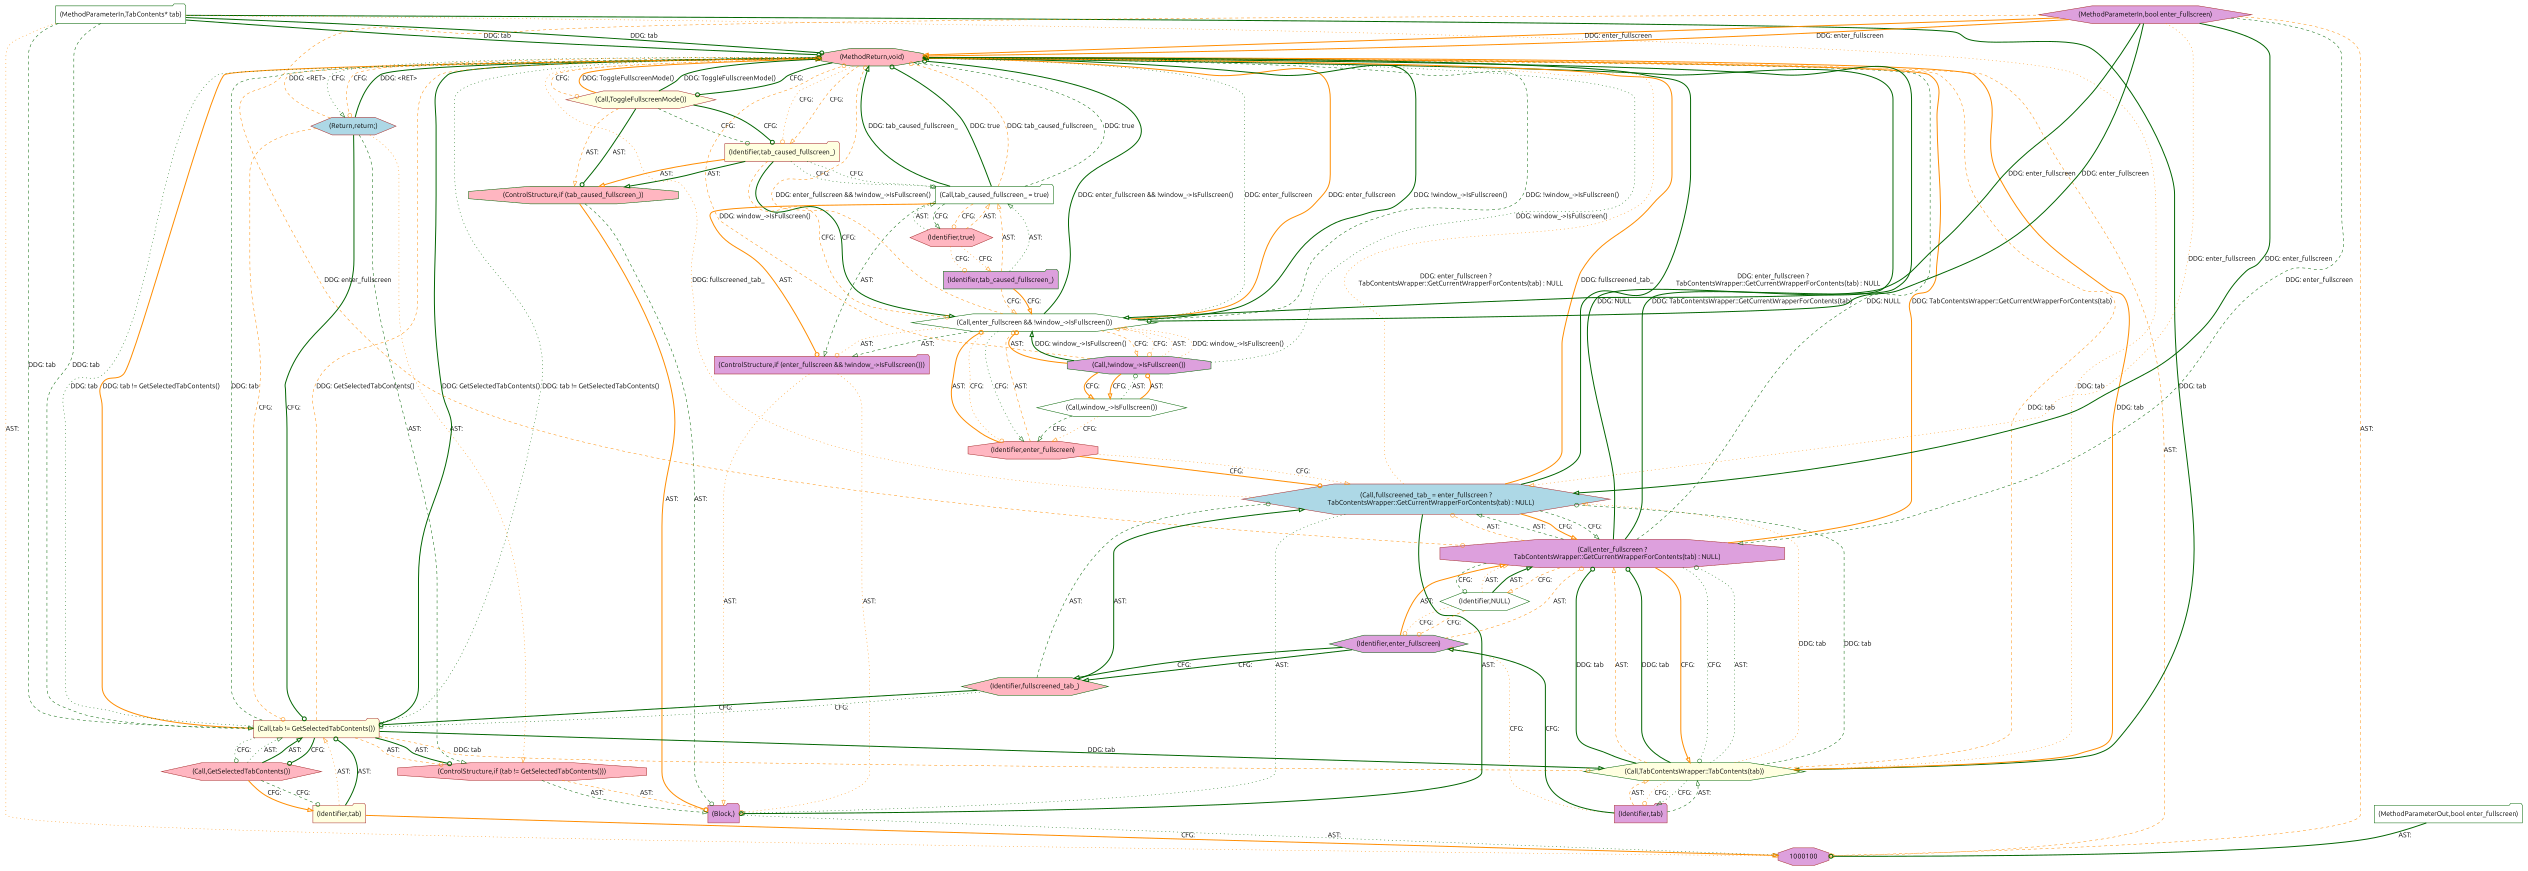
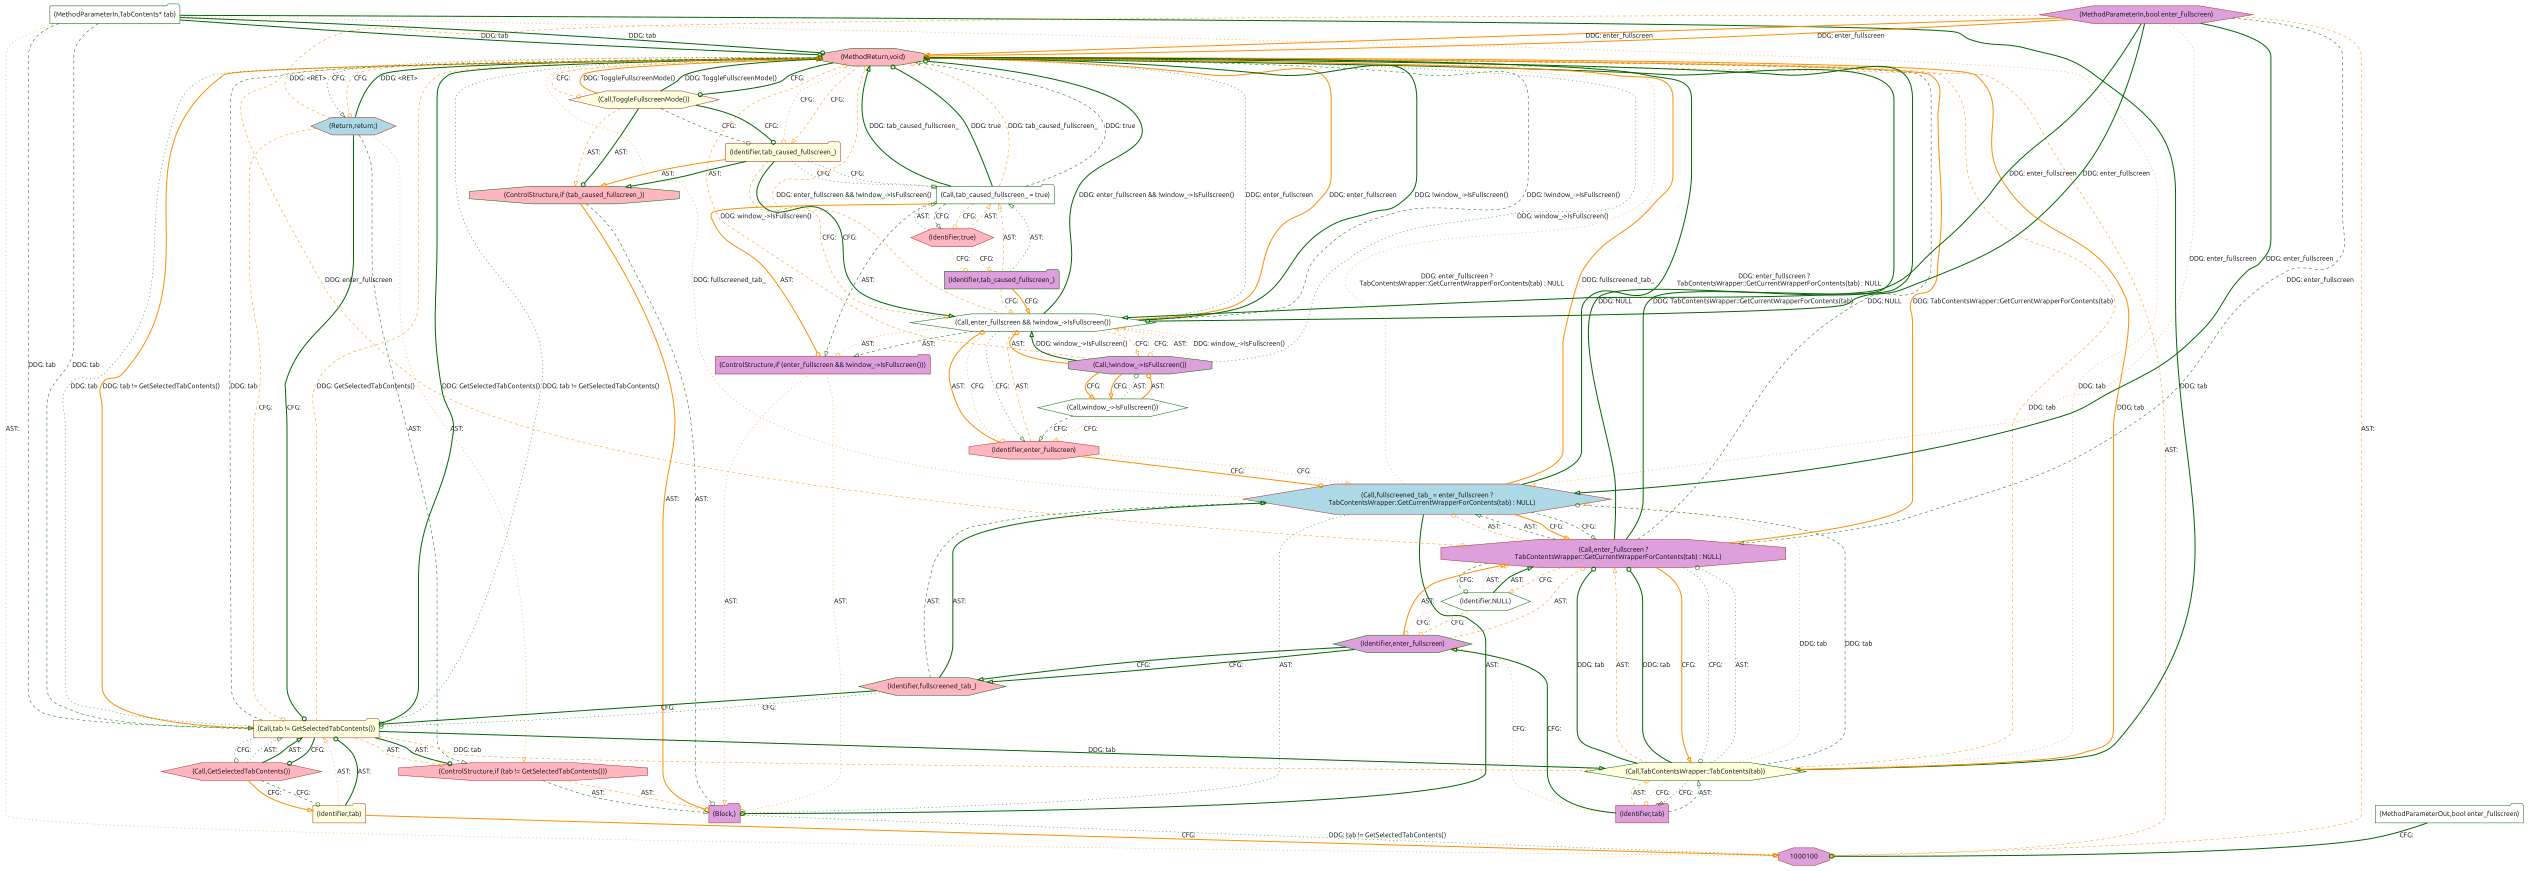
edge "(Block,)" -> "1000100": label "AST: " -> "DDG: tab != GetSelectedTabContents()"
edge "(MethodParameterOut,bool enter_fullscreen)" -> "1000100": label "AST: " -> "CFG: "
